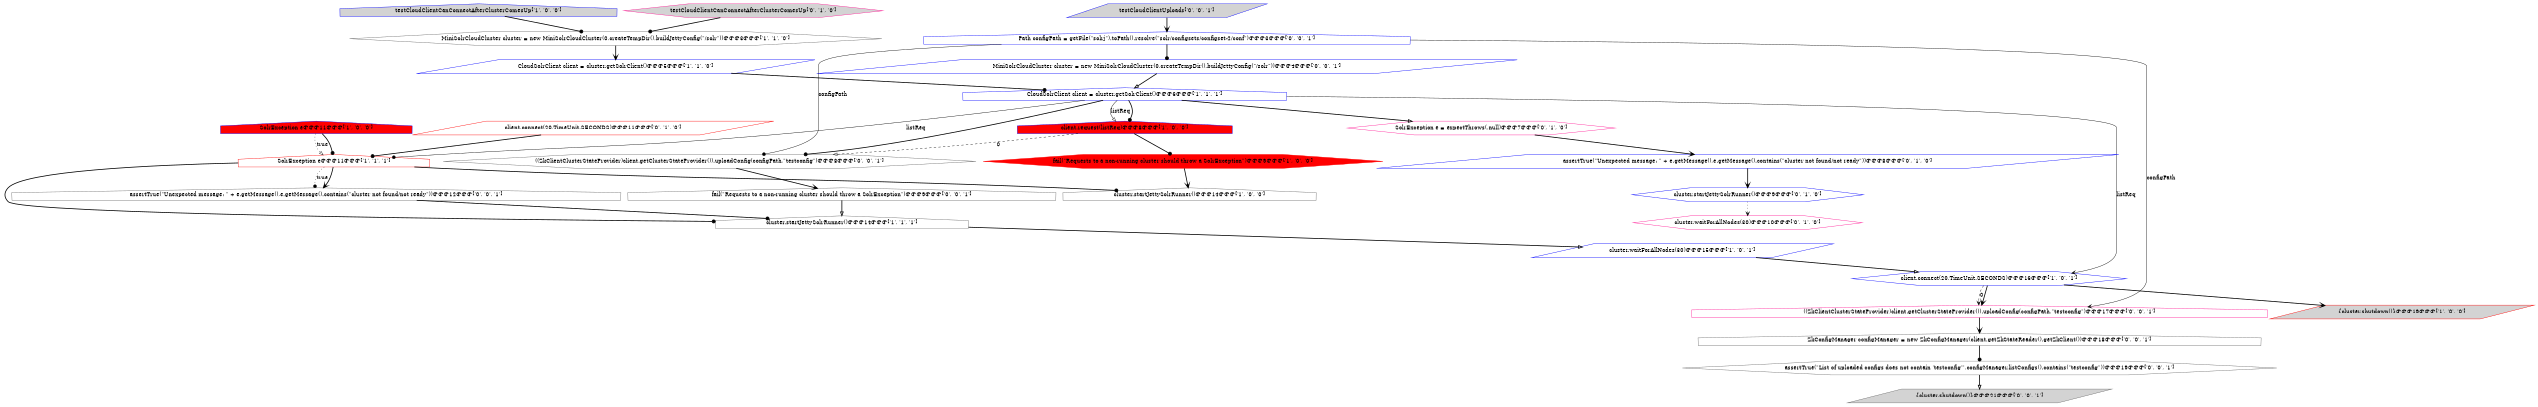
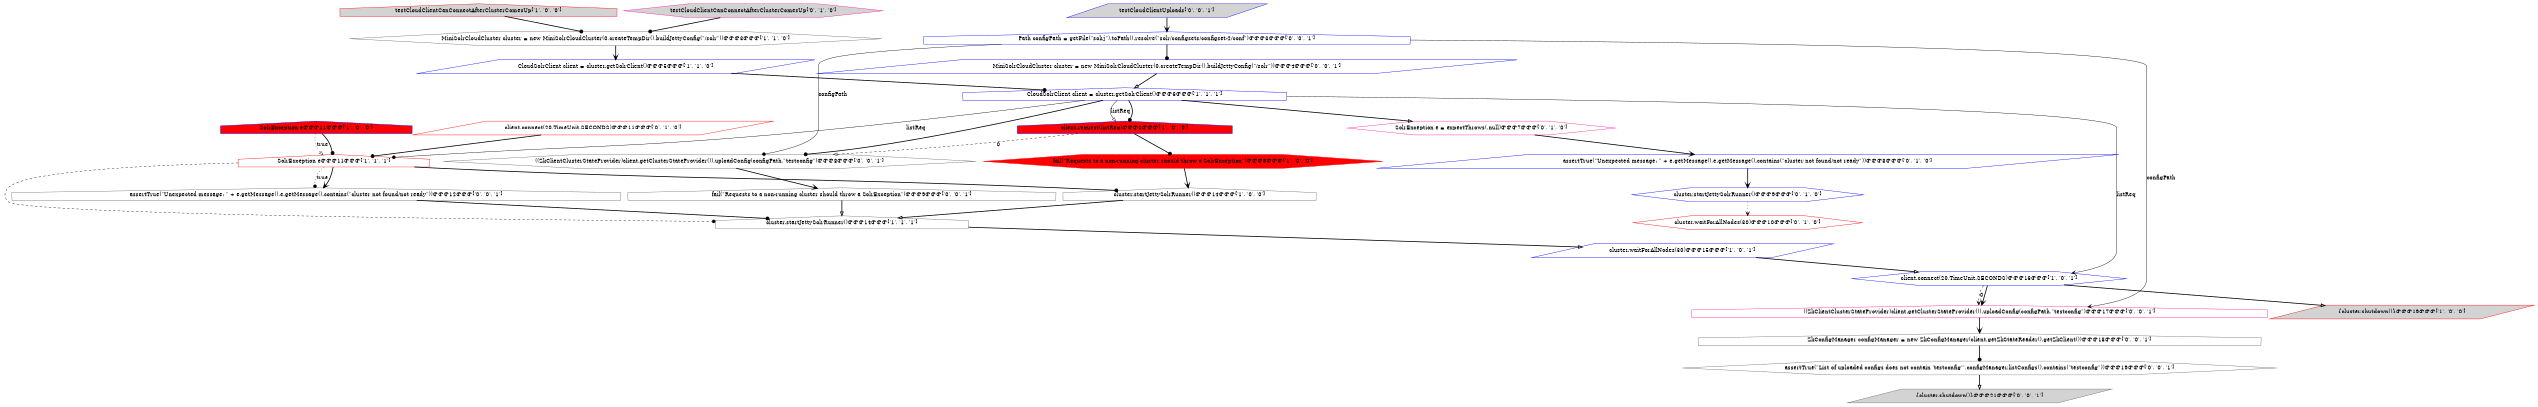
node "testCloudClientCanConnectAfterClusterComesUp['1', '0', '0']": color blue -> red
edge "cluster.startJettySolrRunner()@@@14@@@['1', '0', '0']" -> "cluster.startJettySolrRunner()@@@14@@@['1', '1', '1']": added
edge "SolrException e@@@11@@@['1', '1', '1']" -> "cluster.startJettySolrRunner()@@@14@@@['1', '1', '1']": style bold -> dashed
node "cluster.waitForAllNodes(30)@@@10@@@['0', '1', '0']": color deeppink -> red
edge "client.connect(20,TimeUnit.SECONDS)@@@16@@@['1', '0', '1']" -> "{cluster.shutdown()}@@@19@@@['1', '0', '0']": arrowhead vee -> onormal
